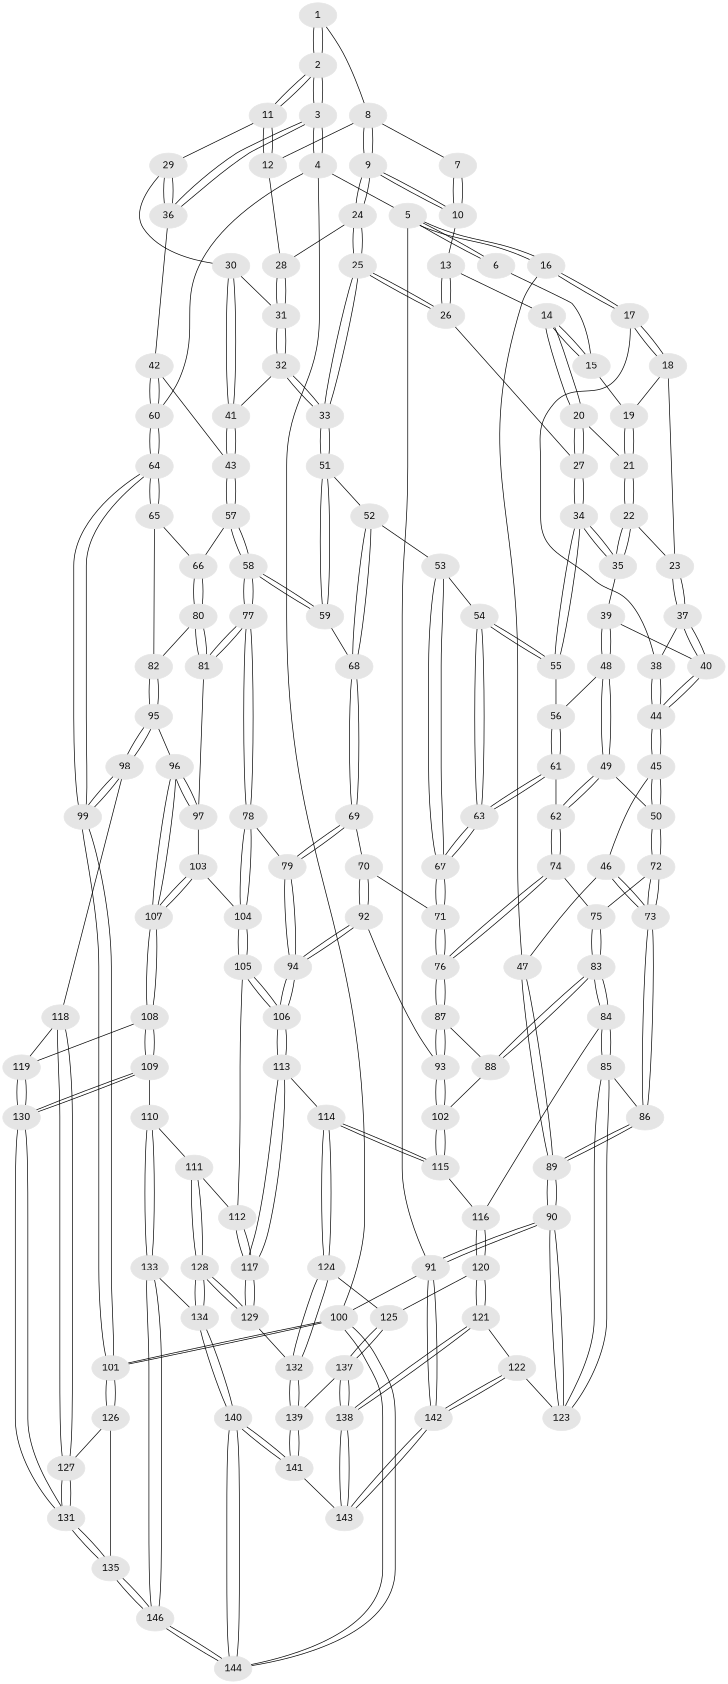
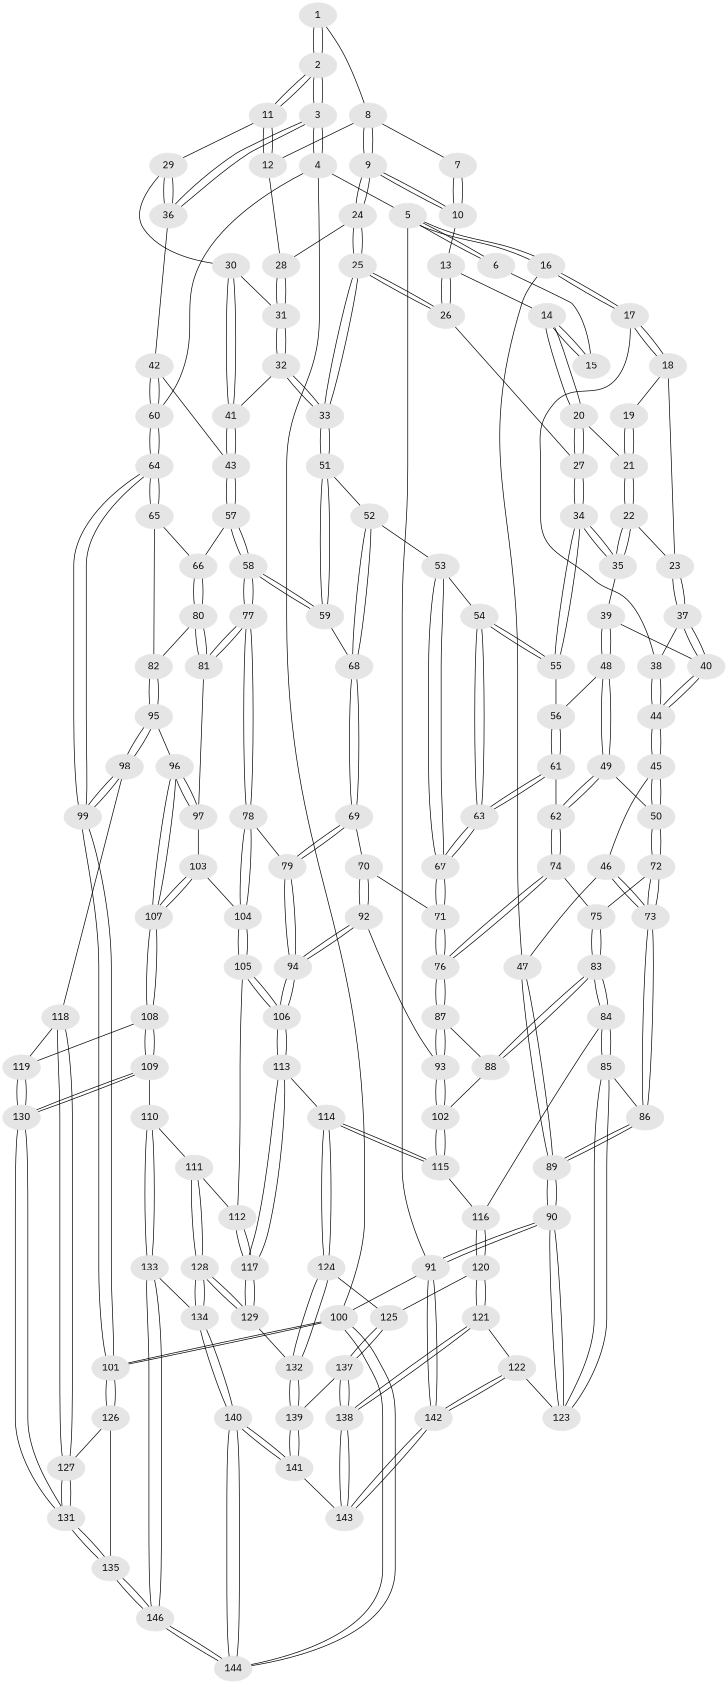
edge "15" -- "19": removed
